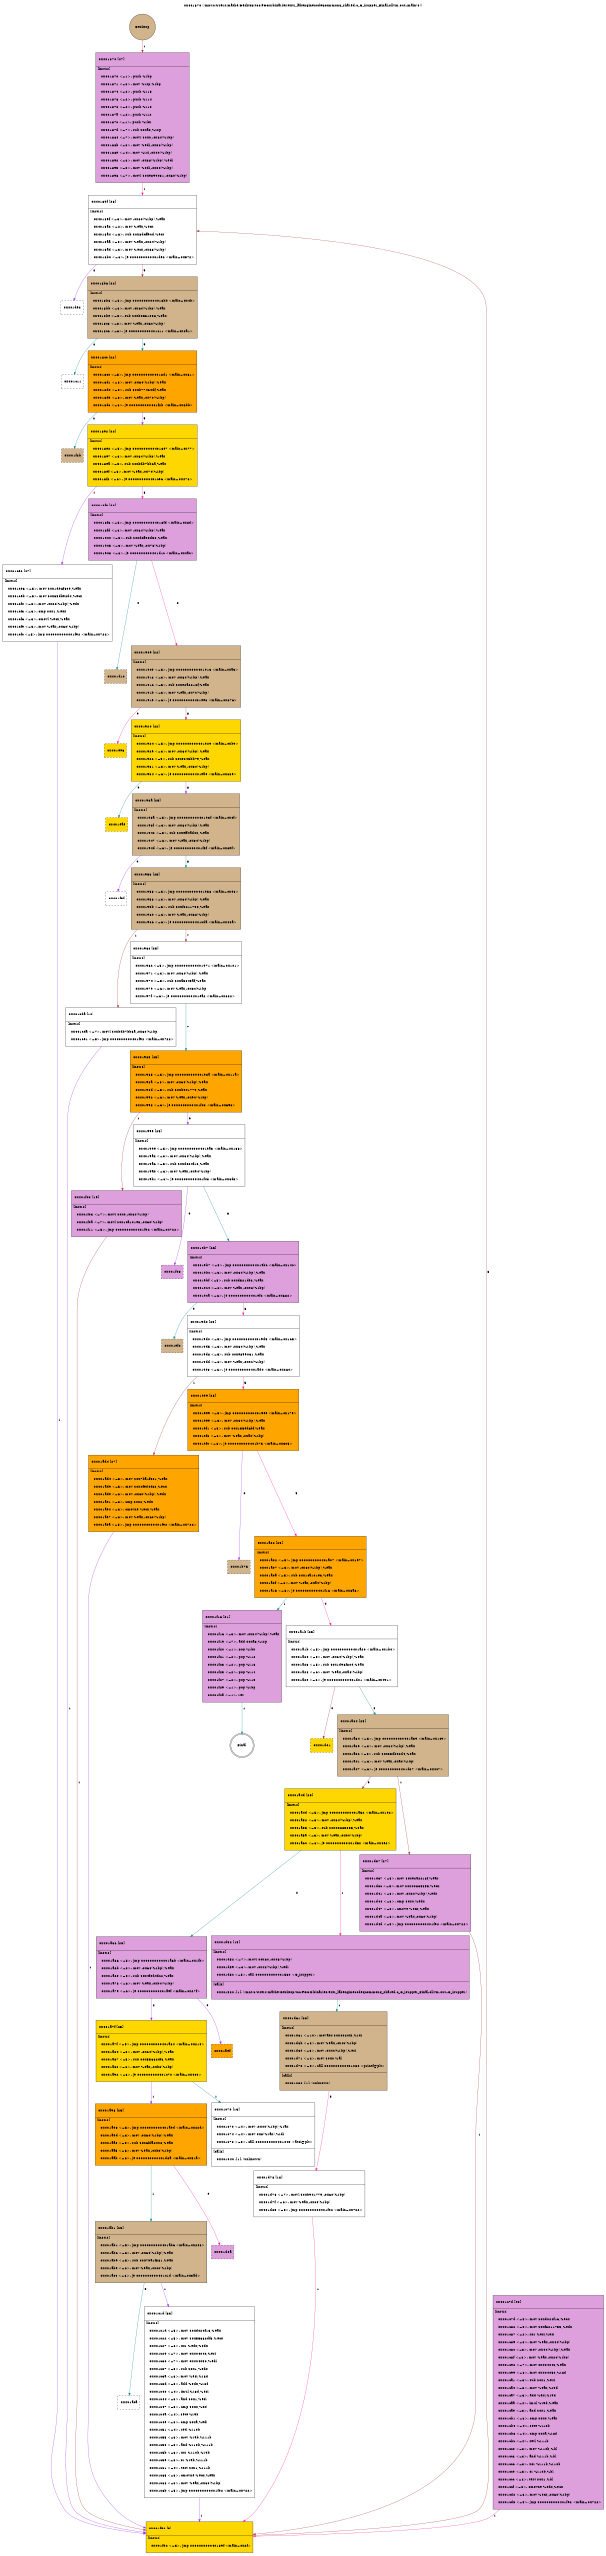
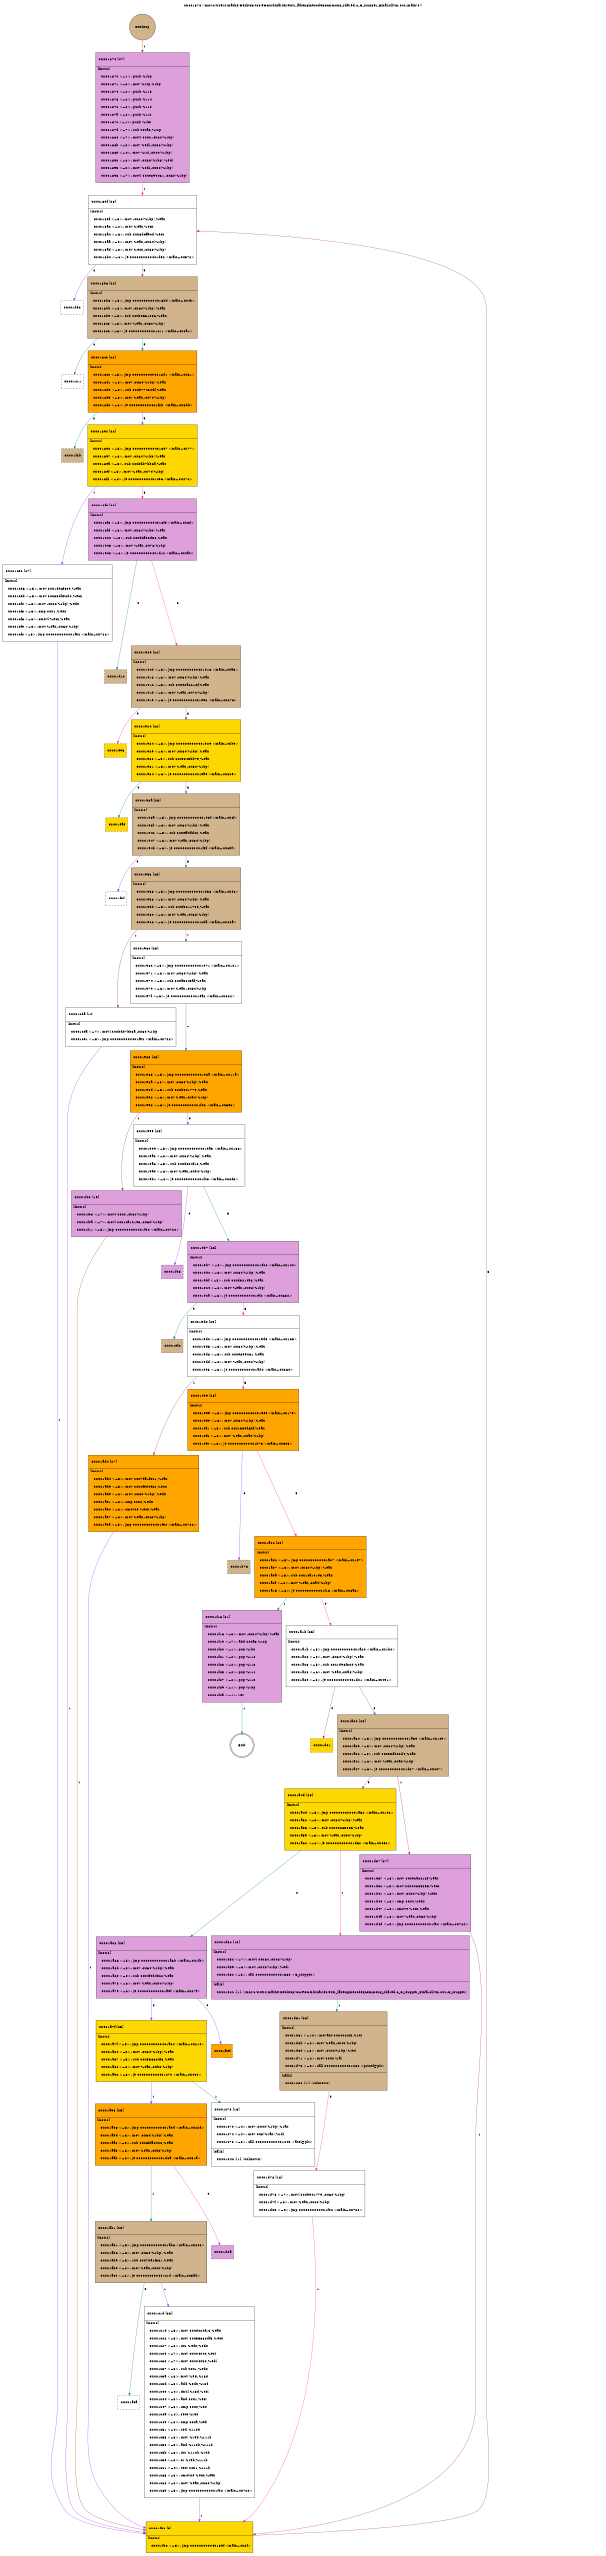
node "Final": label "Final" -> "Exit"
node "0x401c7d [93]": removed
